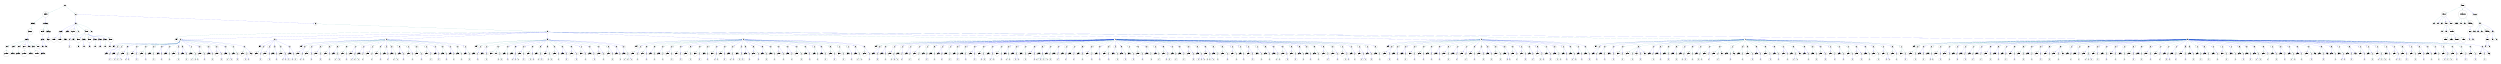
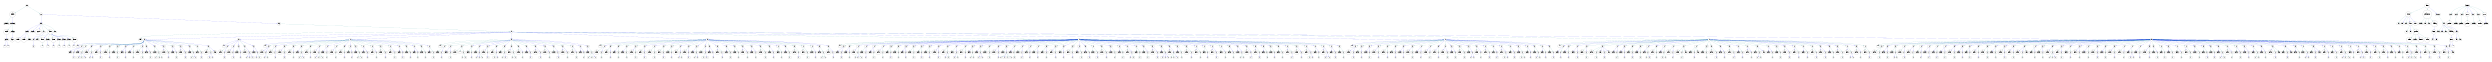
node "particDesc": removed
